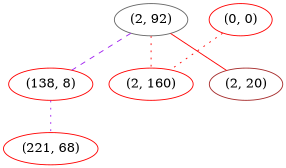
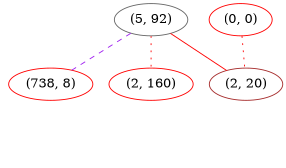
node "(2, 92)": label "(2, 92)" -> "(5, 92)"
edge "(0, 0)" -- "(2, 160)": now "(0, 0)" -- "(2, 20)"
node "(138, 8)": label "(138, 8)" -> "(738, 8)"
node "(221, 68)": removed
